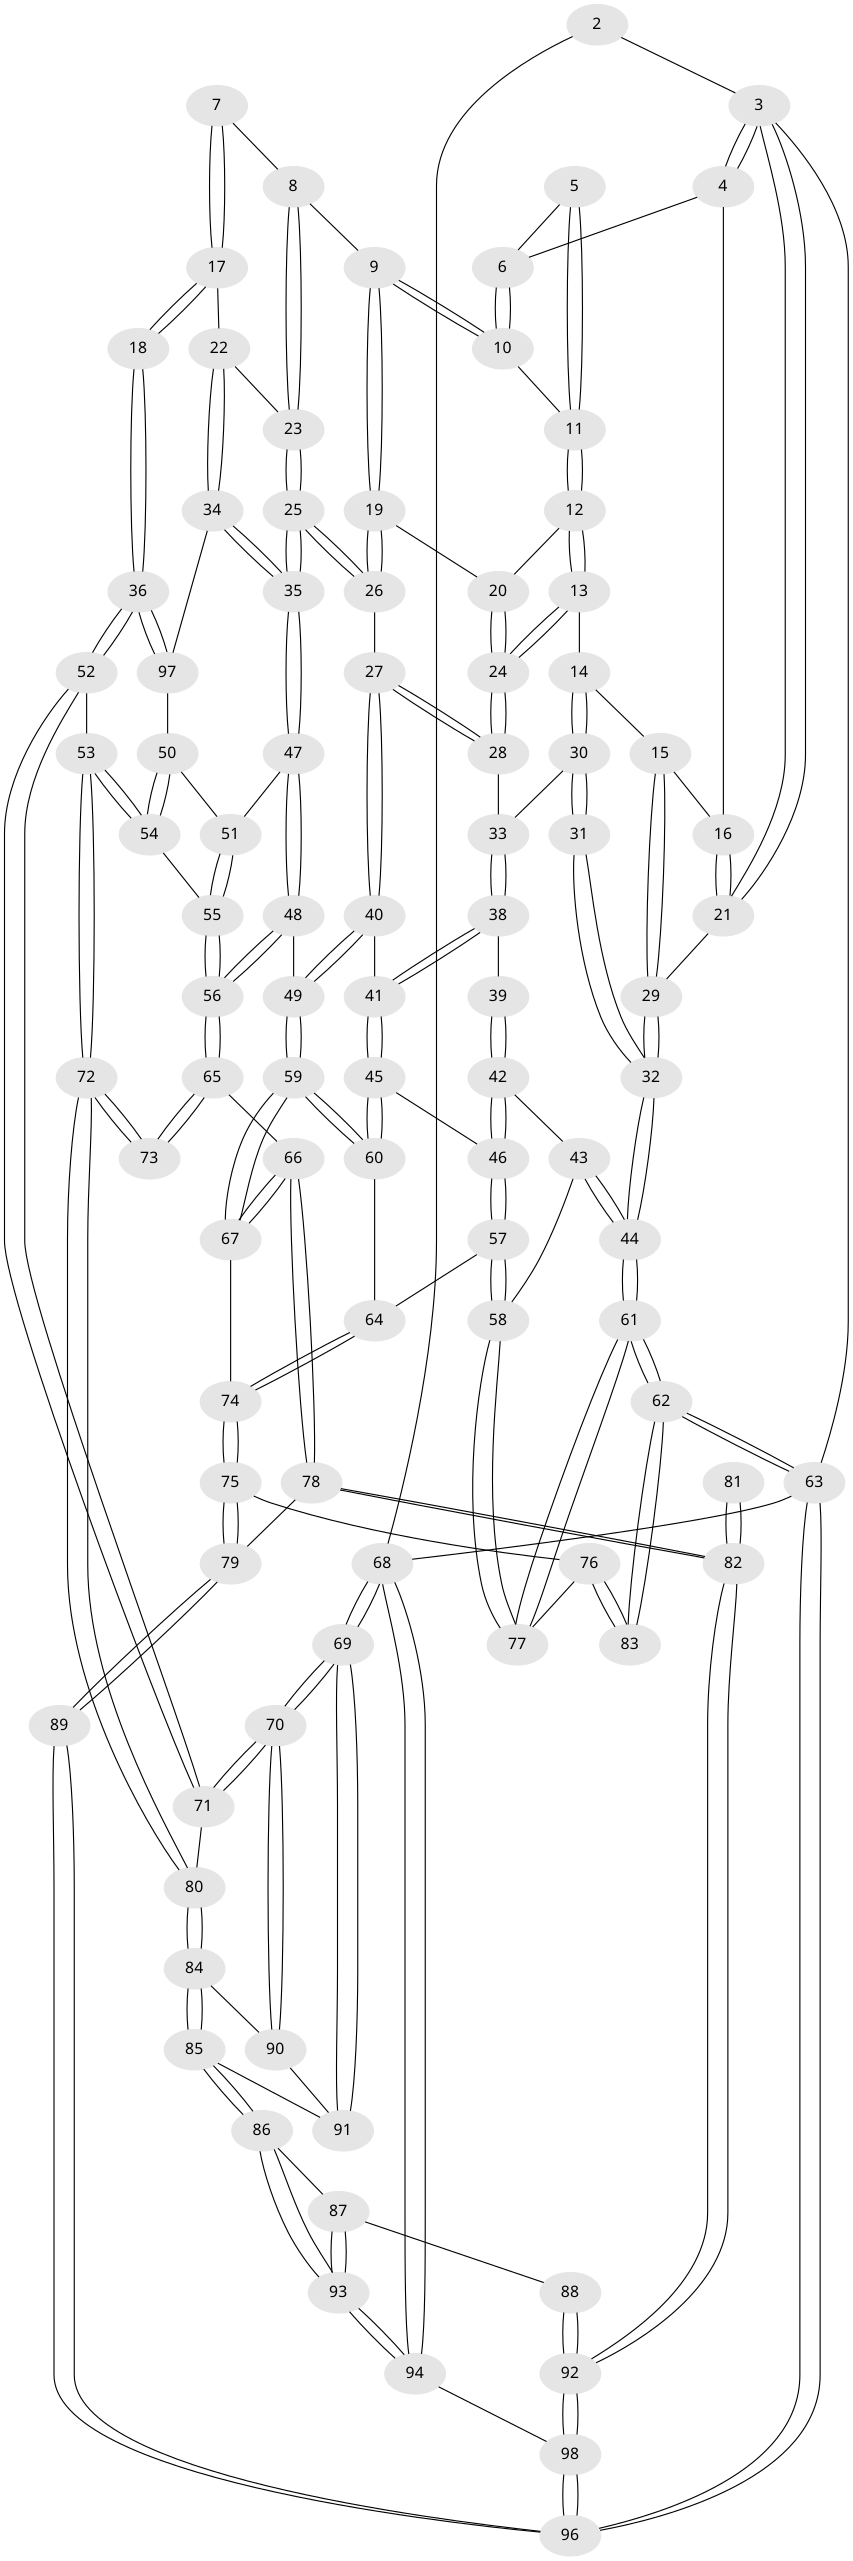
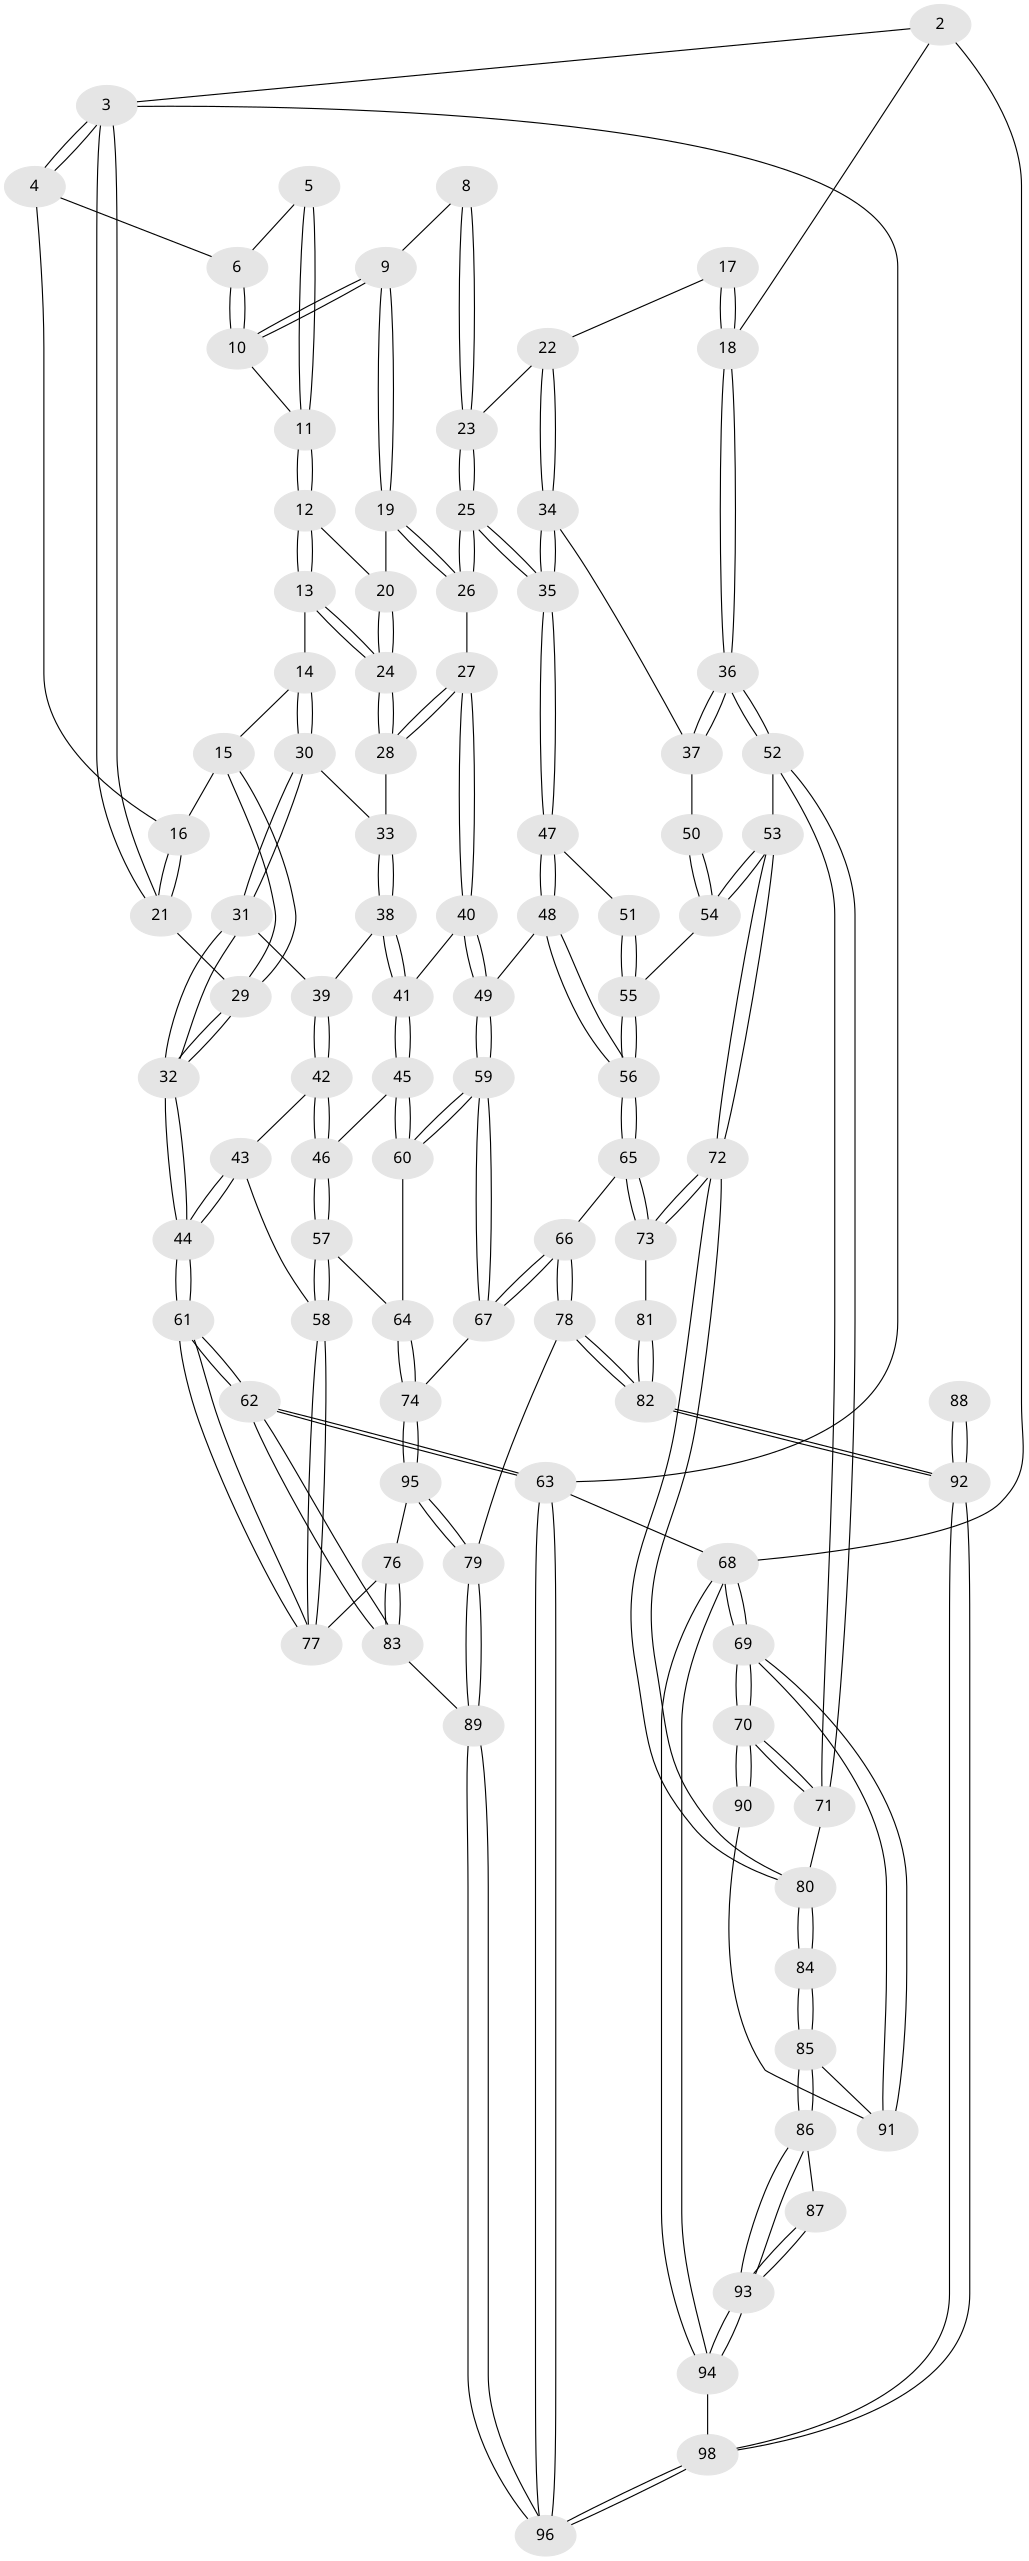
node "7": removed
edge "2" -- "18": added
node "97": label "97" -> "37"
edge "50" -- "51": removed
edge "31" -- "39": added
edge "73" -- "81": added
node "75": label "75" -> "95"
edge "83" -- "89": added
edge "84" -- "90": removed
edge "87" -- "88": removed
